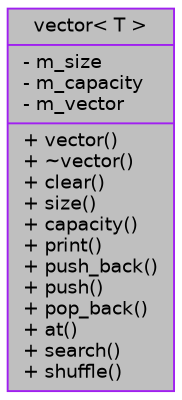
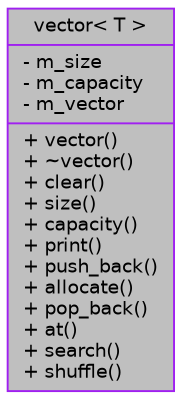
node "vector< T >": text "+ push()" -> "+ allocate()"
